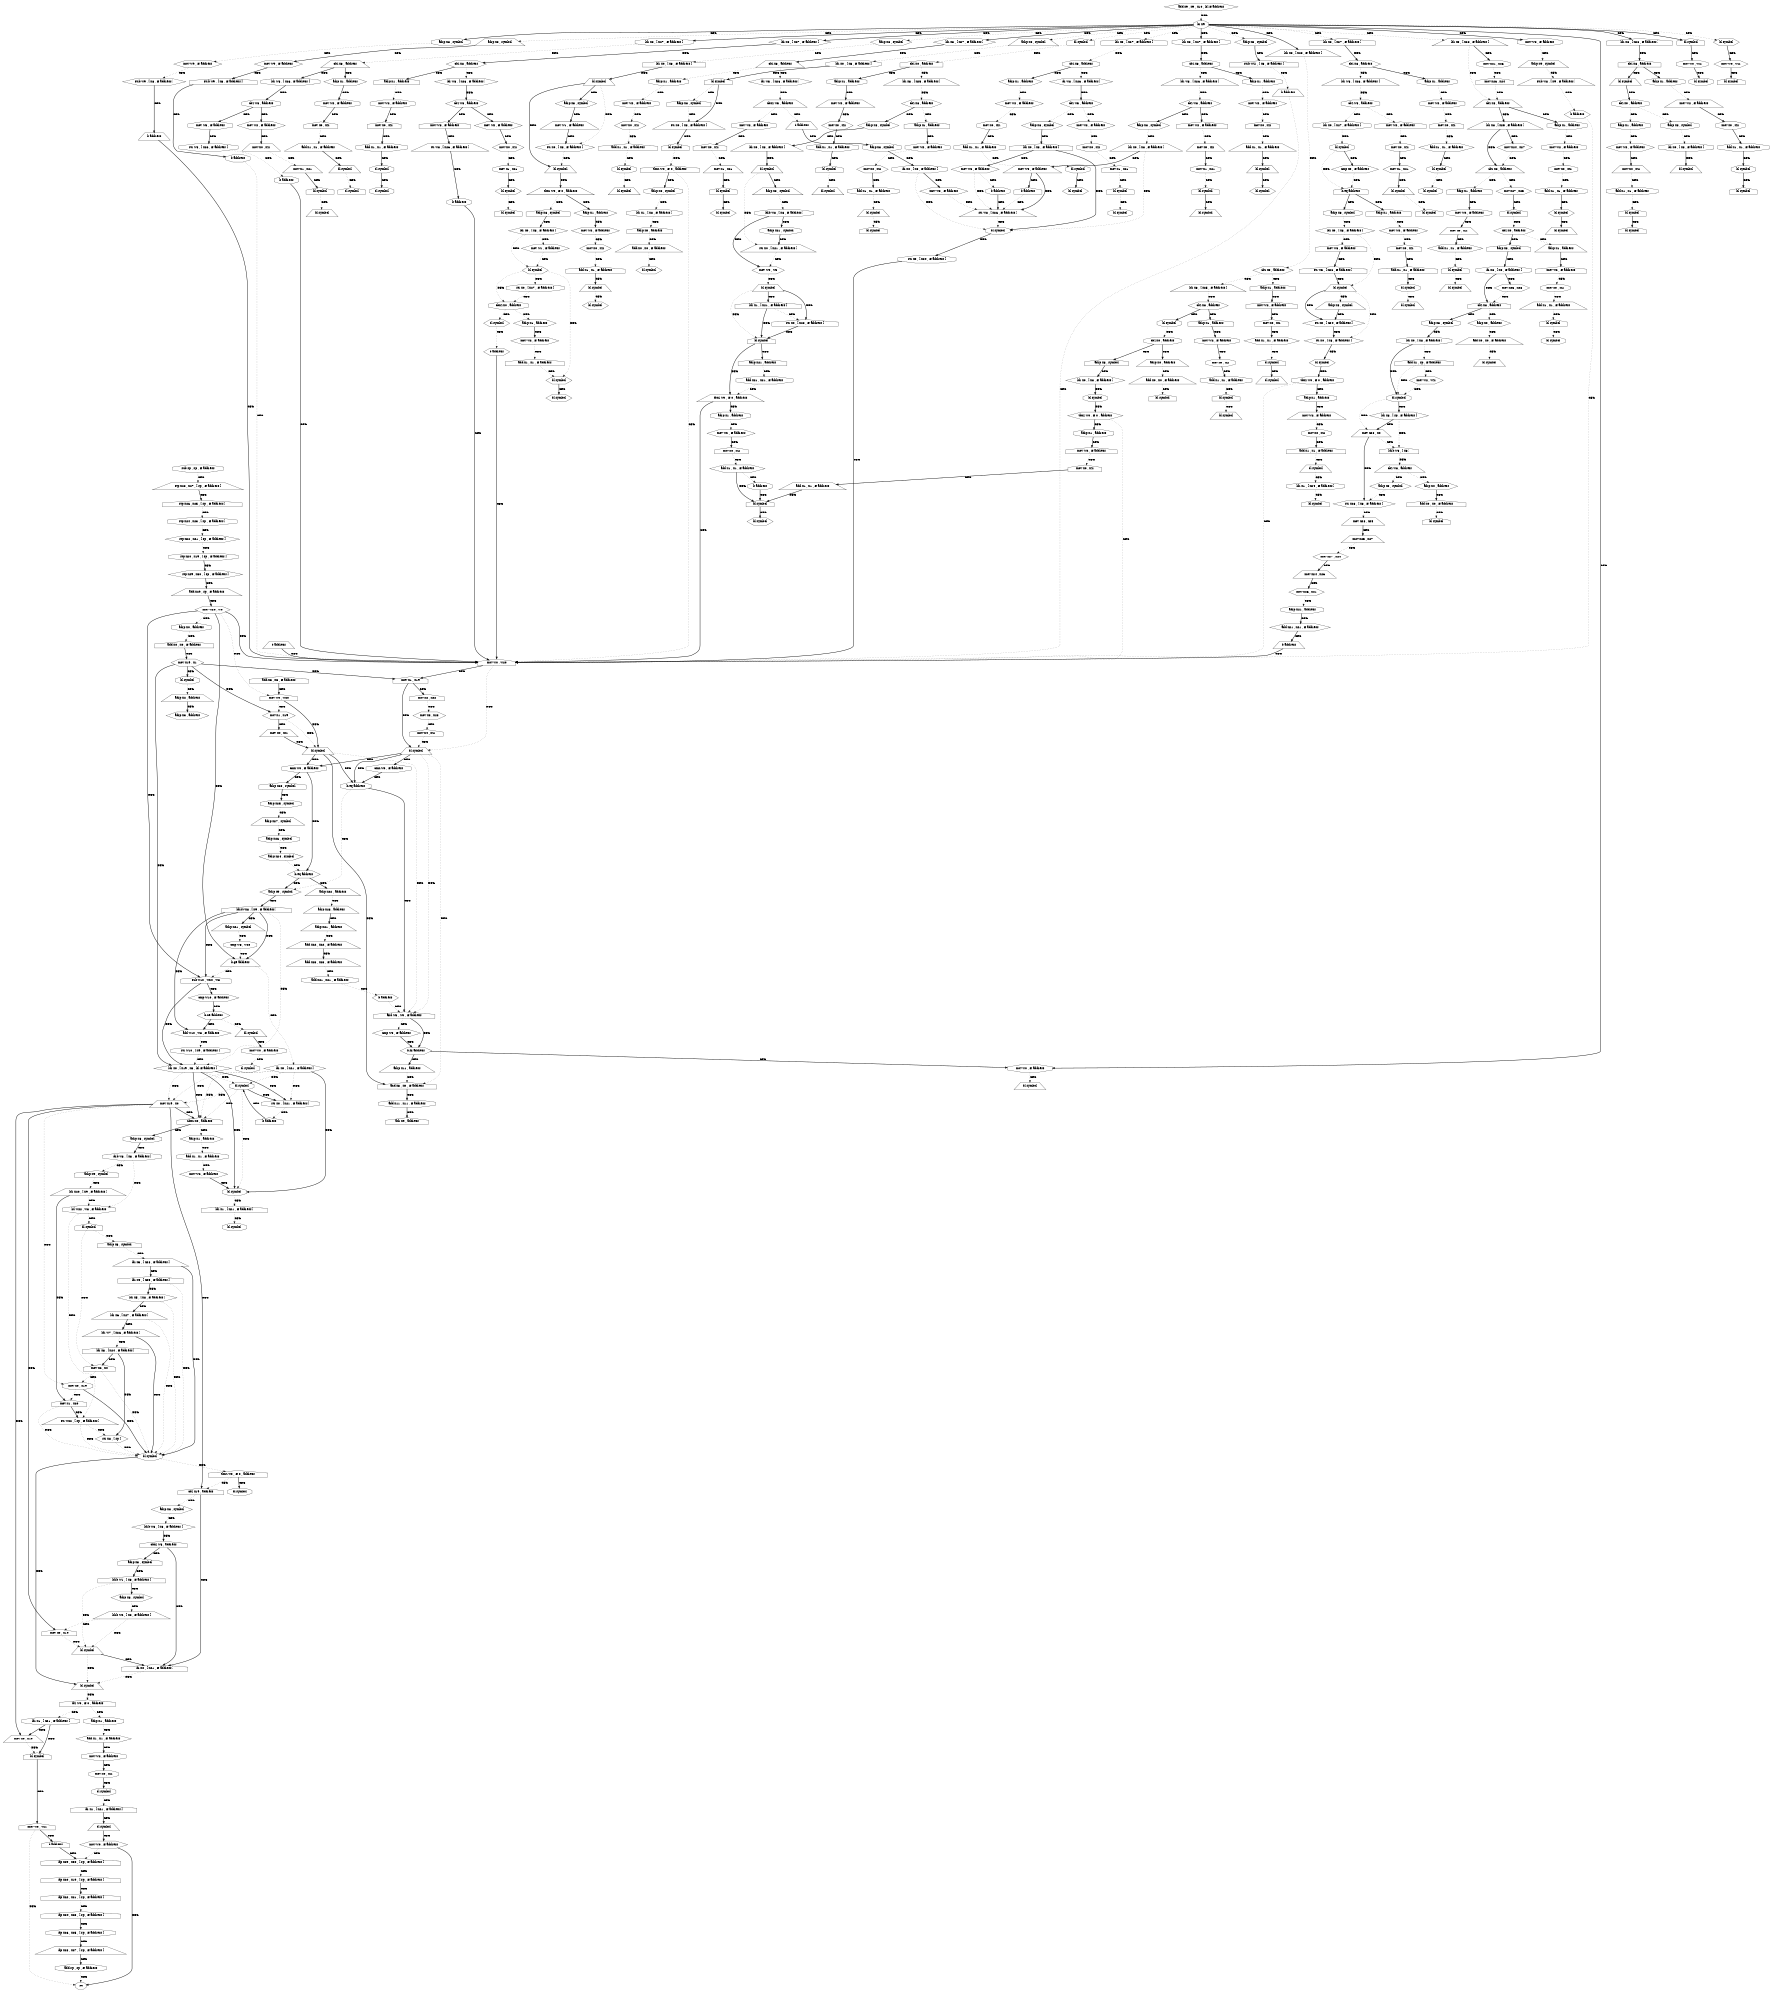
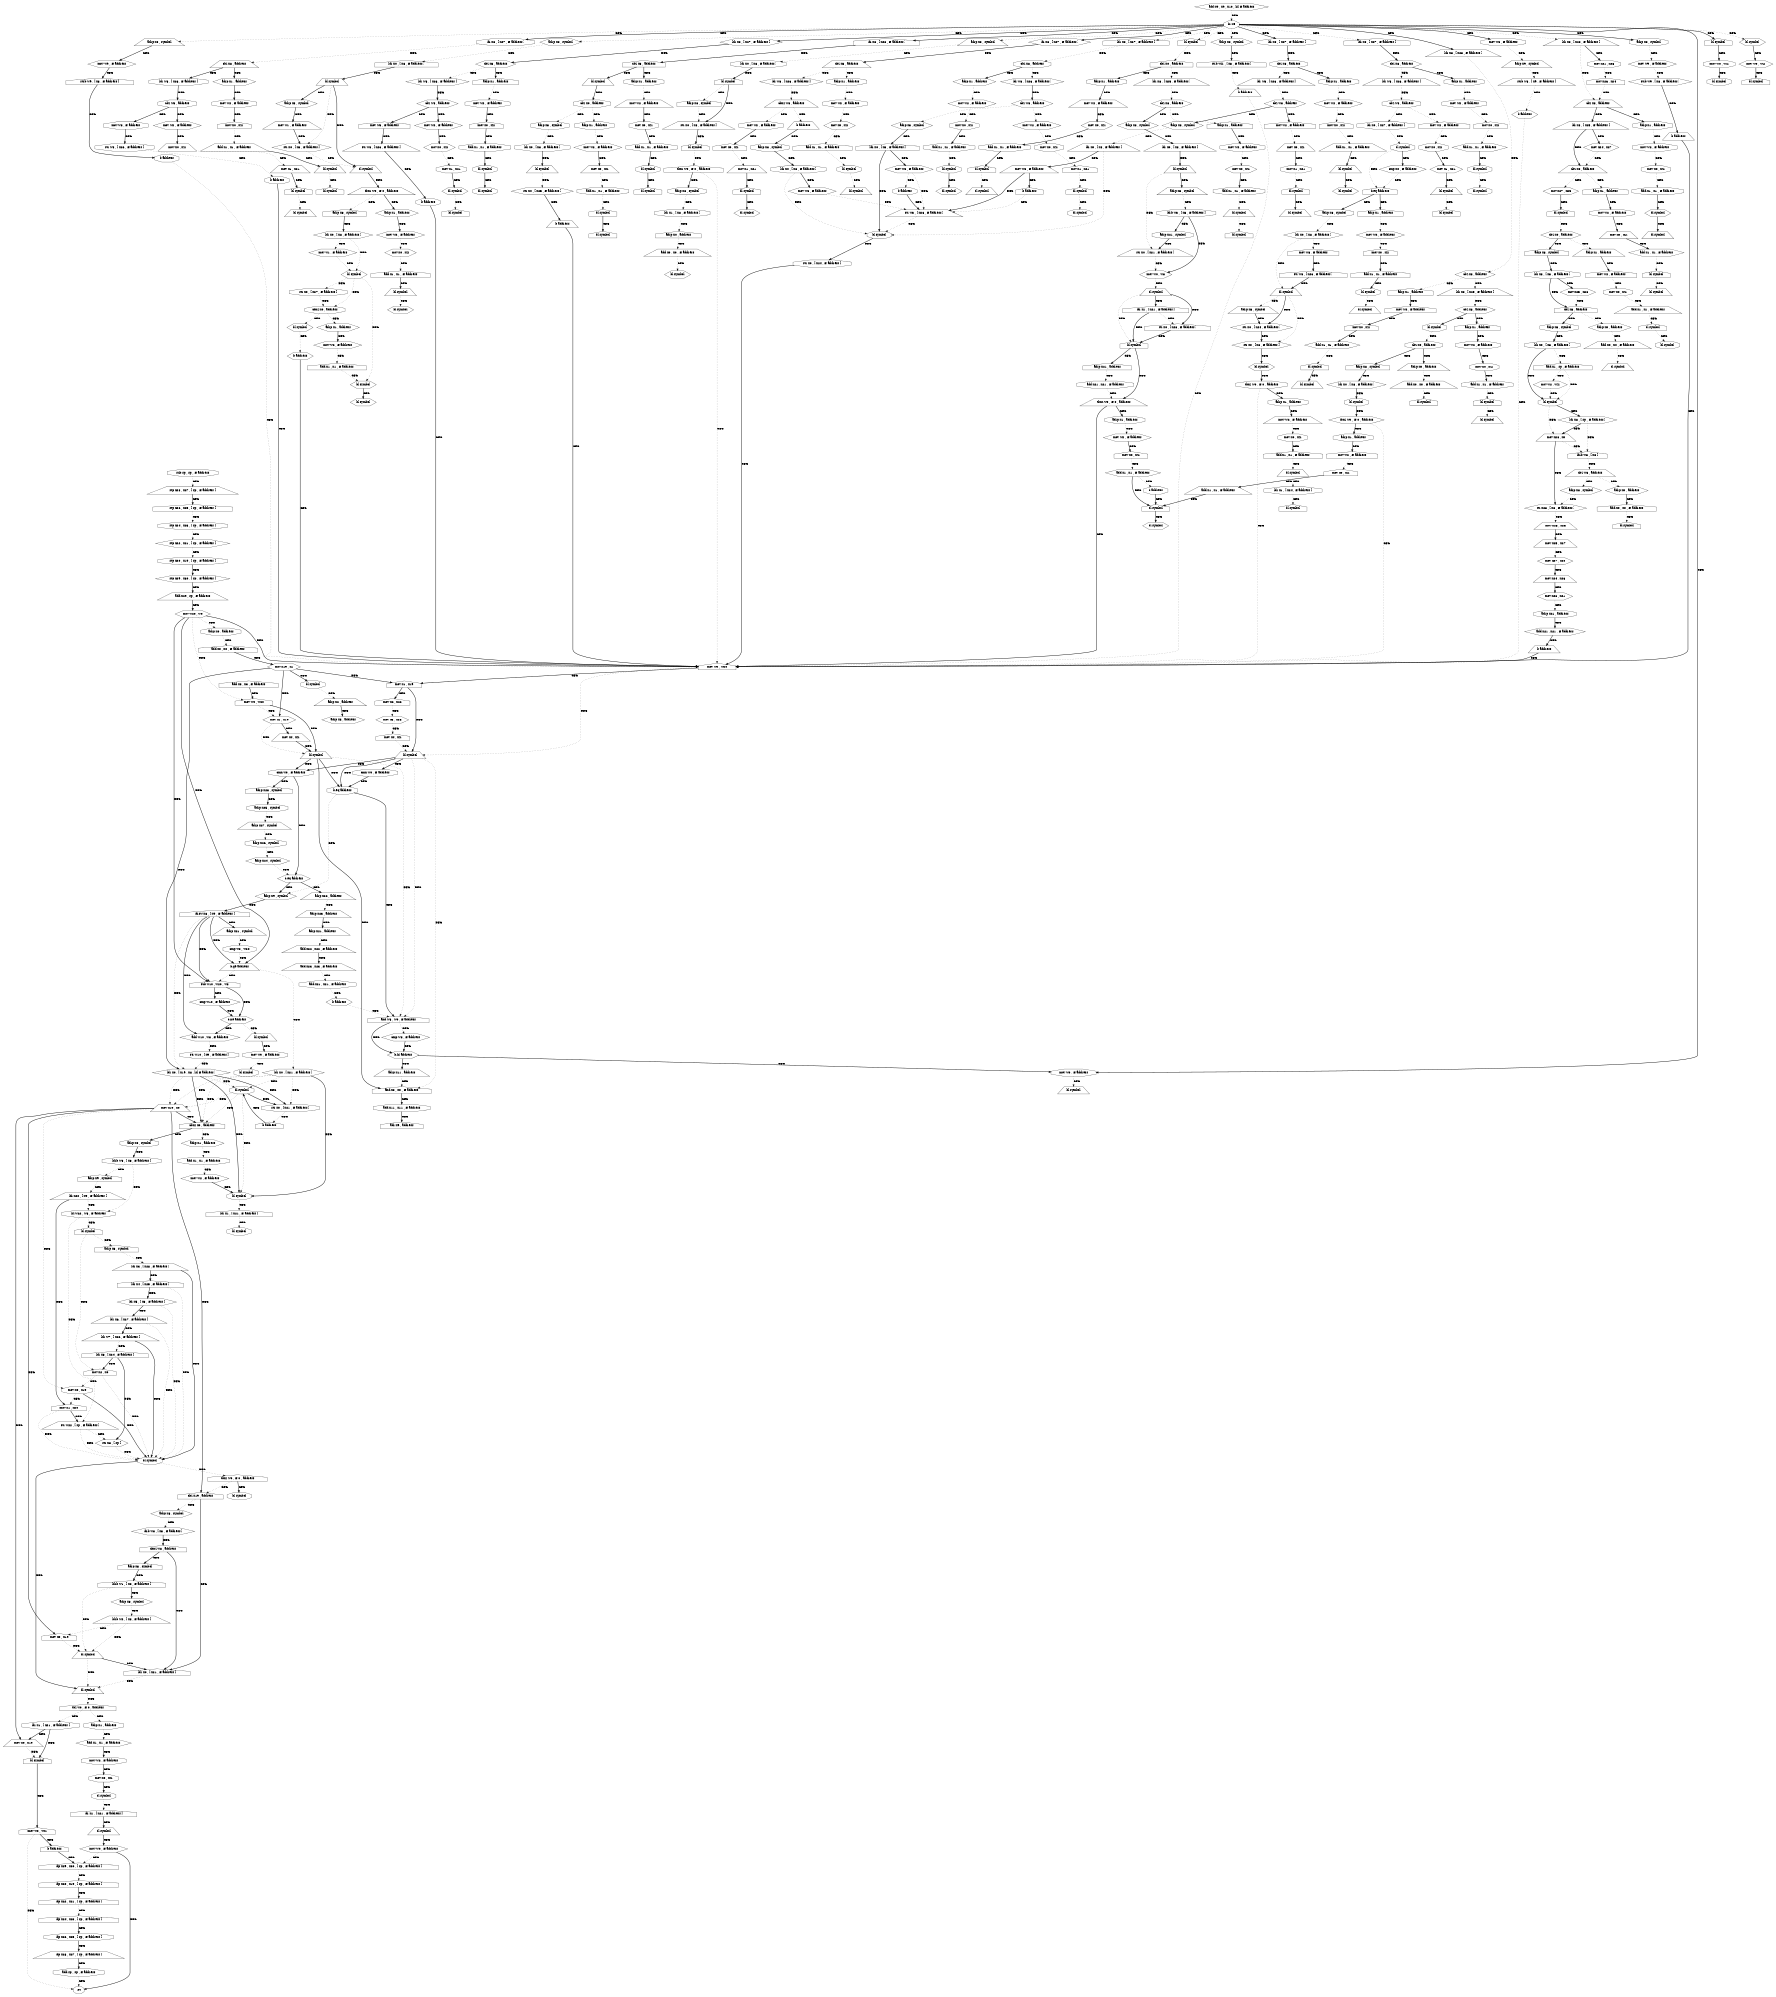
node "str x0 , [ x25 , # address ]": added
edge "sub w10 , w20 , w8" -> "ldr x0 , [ x19 , x8 , lsl # address ]": now "sub w10 , w20 , w8" -> "b.ne address"
